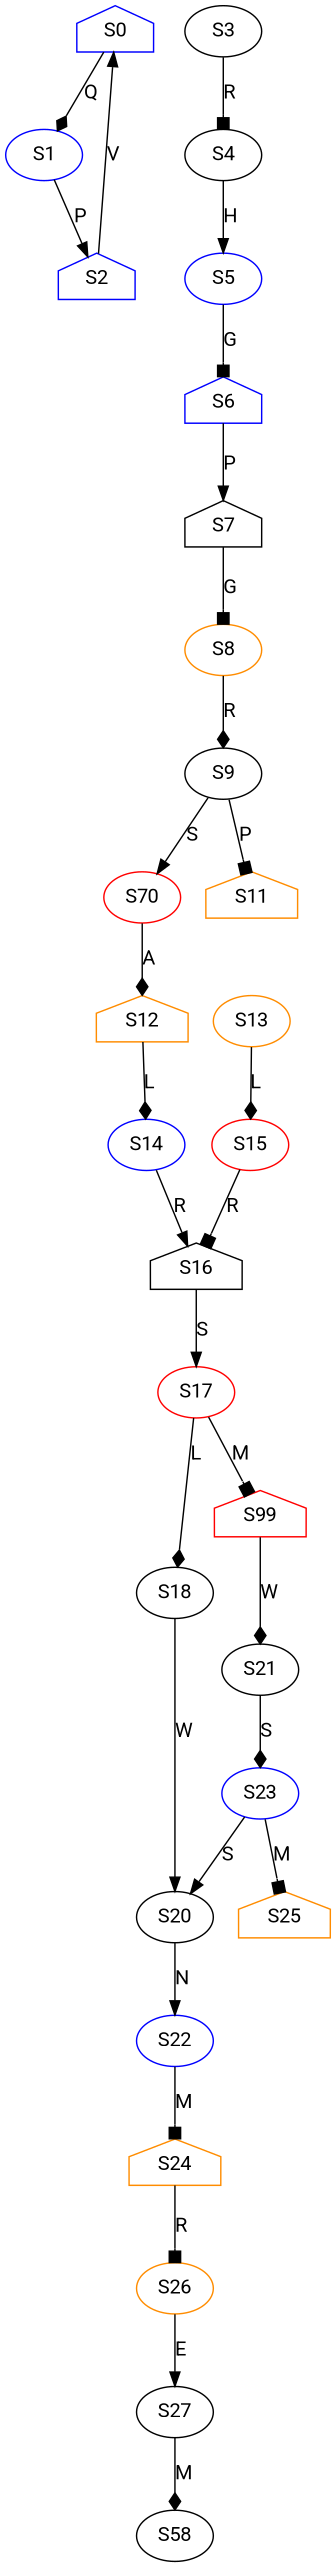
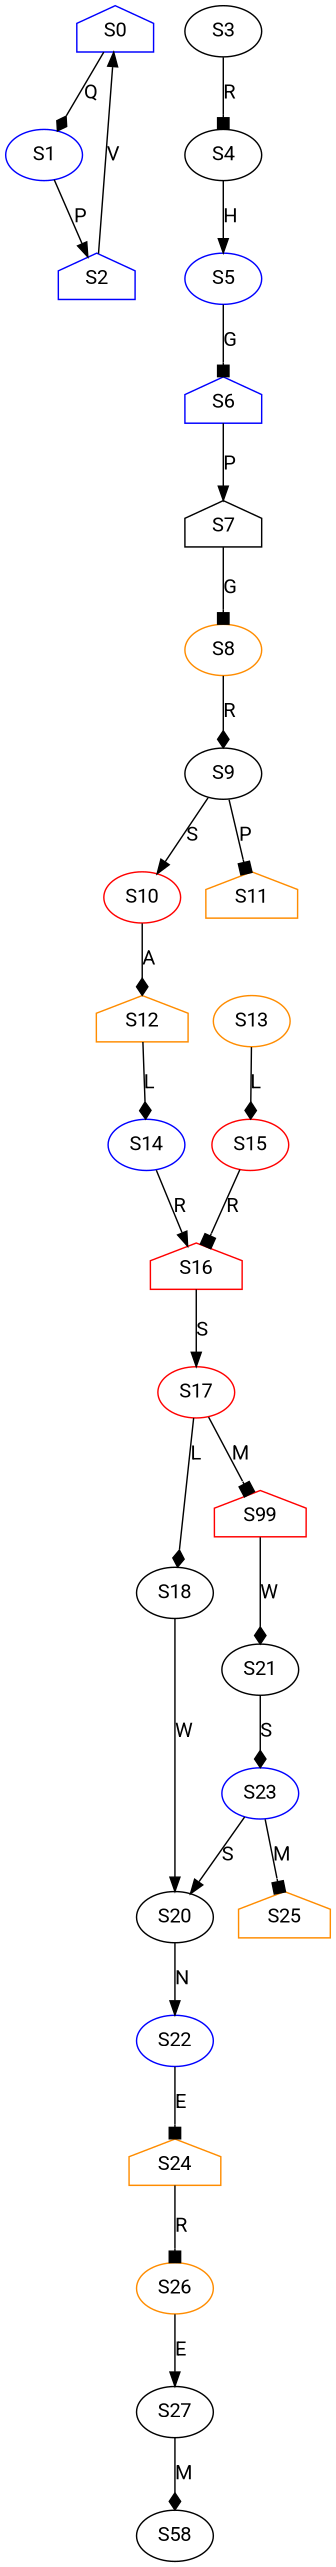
node "S70": label "S70" -> "S10"
node "S16": color black -> red
edge "S22" -> "S24": label "M" -> "E"
